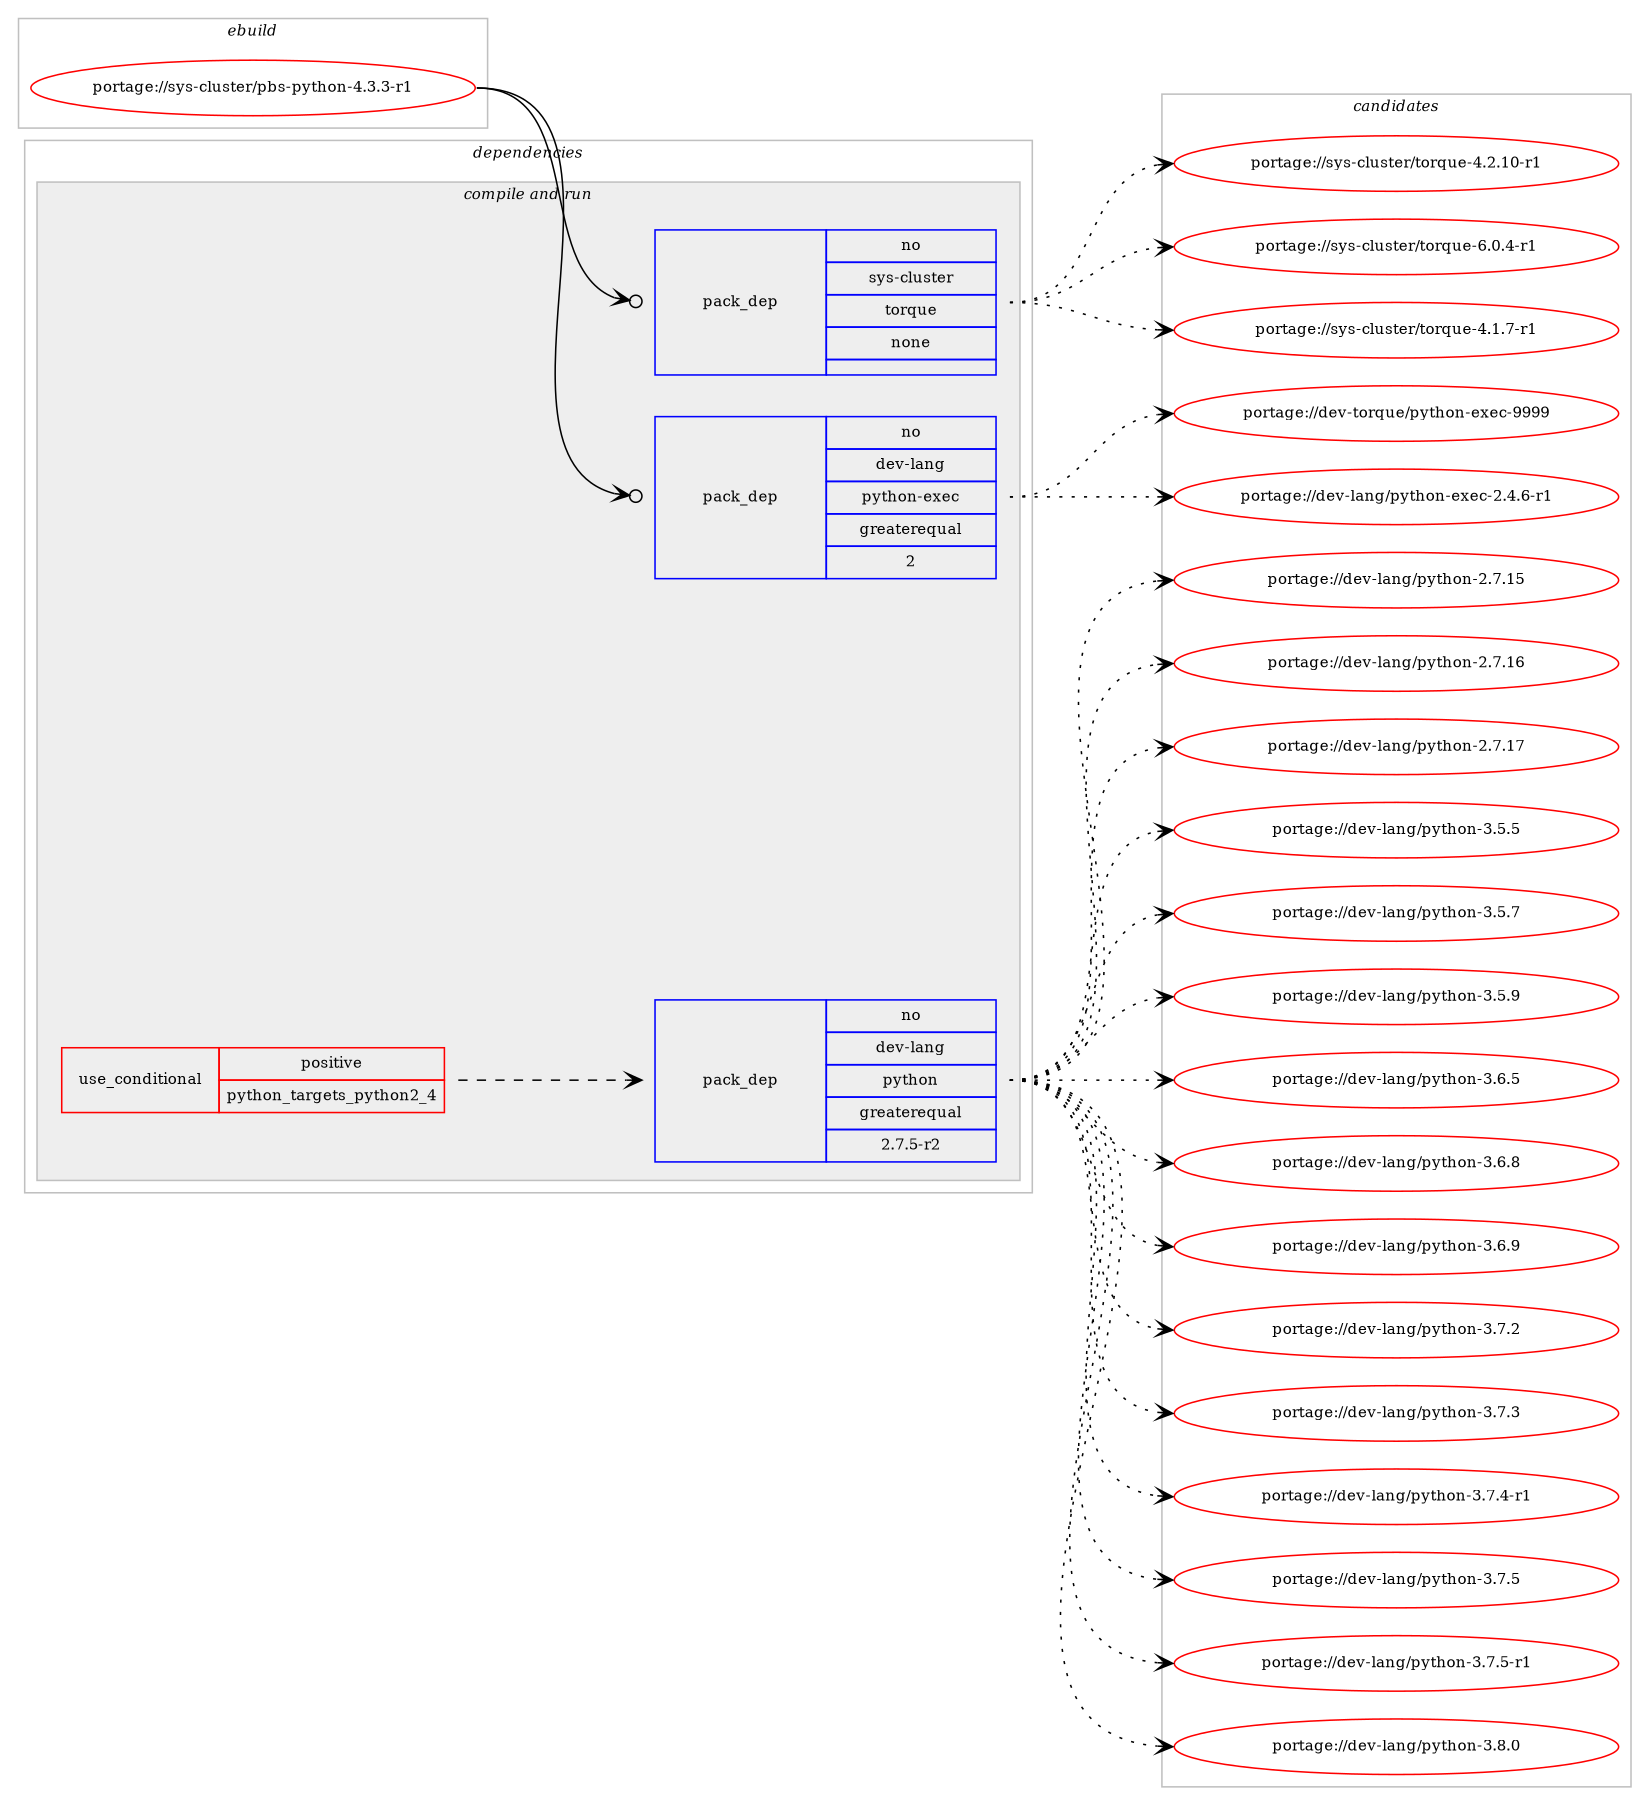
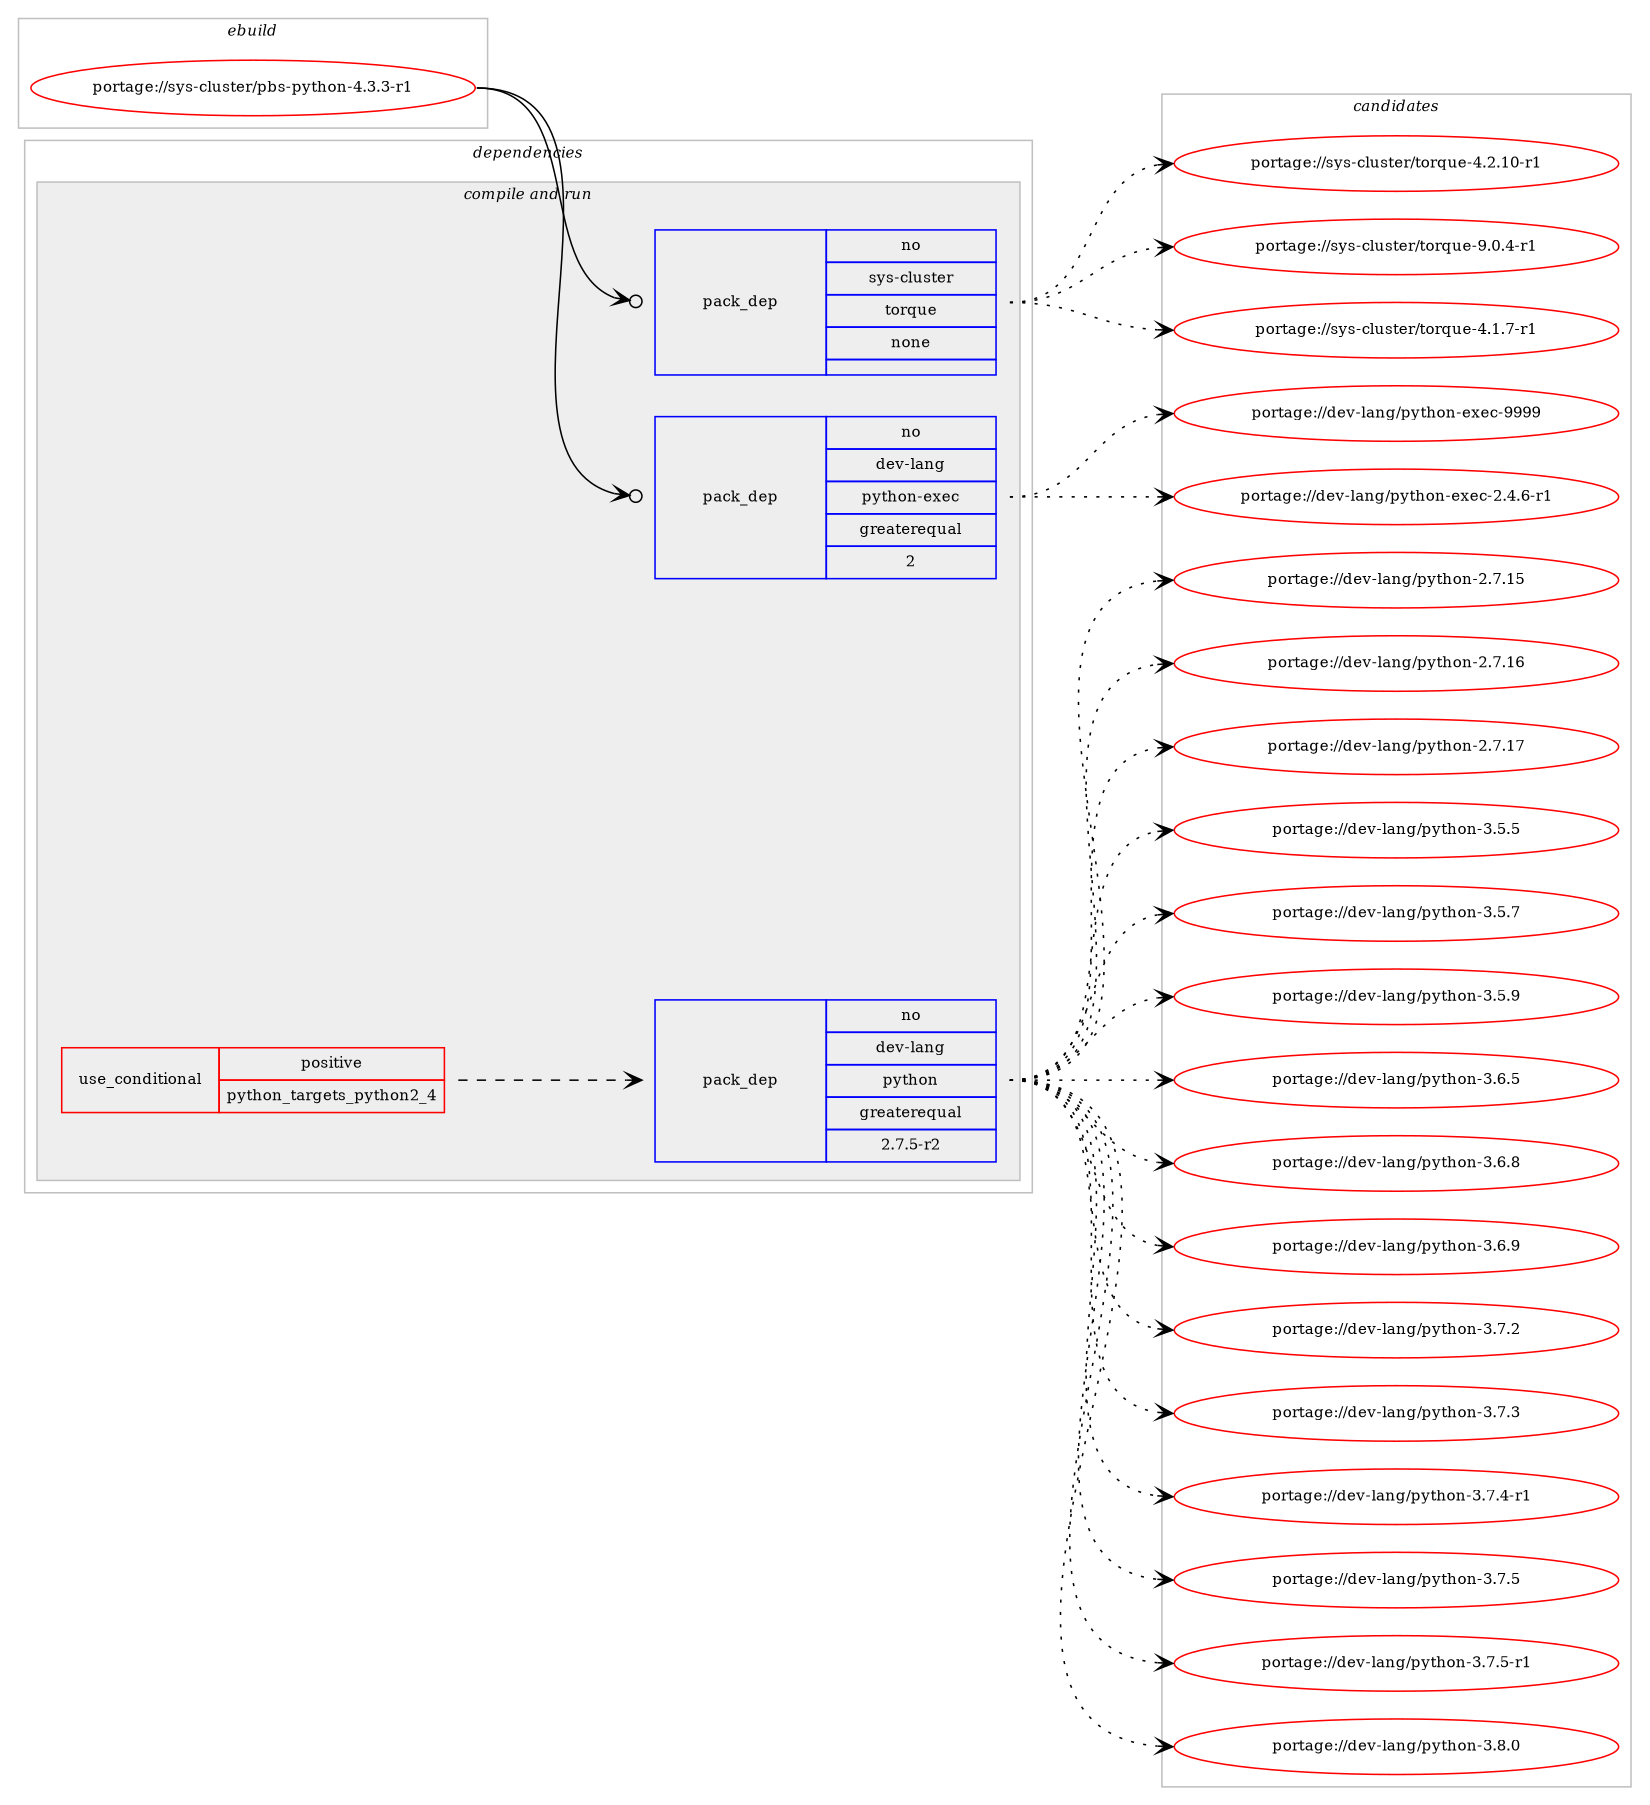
node "portage://sys-cluster/torque-6.0.4-r1": label "portage://sys-cluster/torque-6.0.4-r1" -> "portage://sys-cluster/torque-9.0.4-r1"
node "portage://dev-torque/python-exec-9999": label "portage://dev-torque/python-exec-9999" -> "portage://dev-lang/python-exec-9999"
